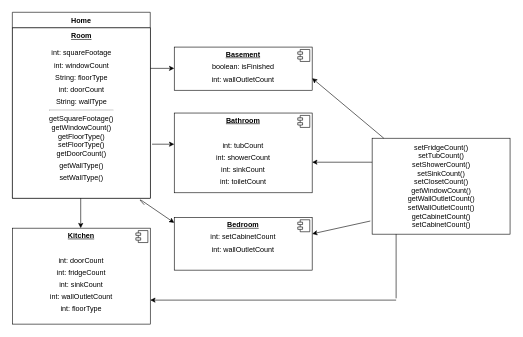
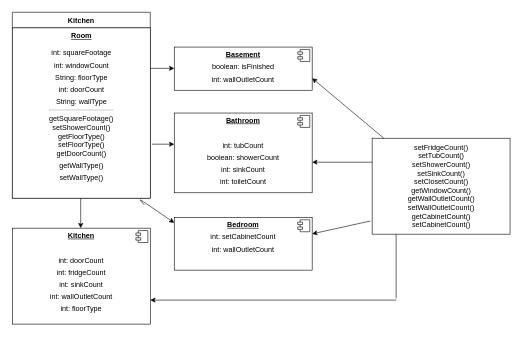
node "Home": label "Home" -> "Kitchen"
node "Room int: squareFootage int: windowCount String: floorType int: doorCount String: wallType getSquareFootage() getWindowCount() getFloorType() setFloorType() getDoorCount() getWallType() setWallType()": label "Room int: squareFootage int: windowCount String: floorType int: doorCount String: wallType getSquareFootage() getWindowCount() getFloorType() setFloorType() getDoorCount() getWallType() setWallType()" -> "Room int: squareFootage int: windowCount String: floorType int: doorCount String: wallType getSquareFootage() setShowerCount() getFloorType() setFloorType() getDoorCount() getWallType() setWallType()"
node "Bathroom int: tubCount int: showerCount int: sinkCount int: toiletCount": label "Bathroom int: tubCount int: showerCount int: sinkCount int: toiletCount" -> "Bathroom int: tubCount boolean: showerCount int: sinkCount int: toiletCount"
